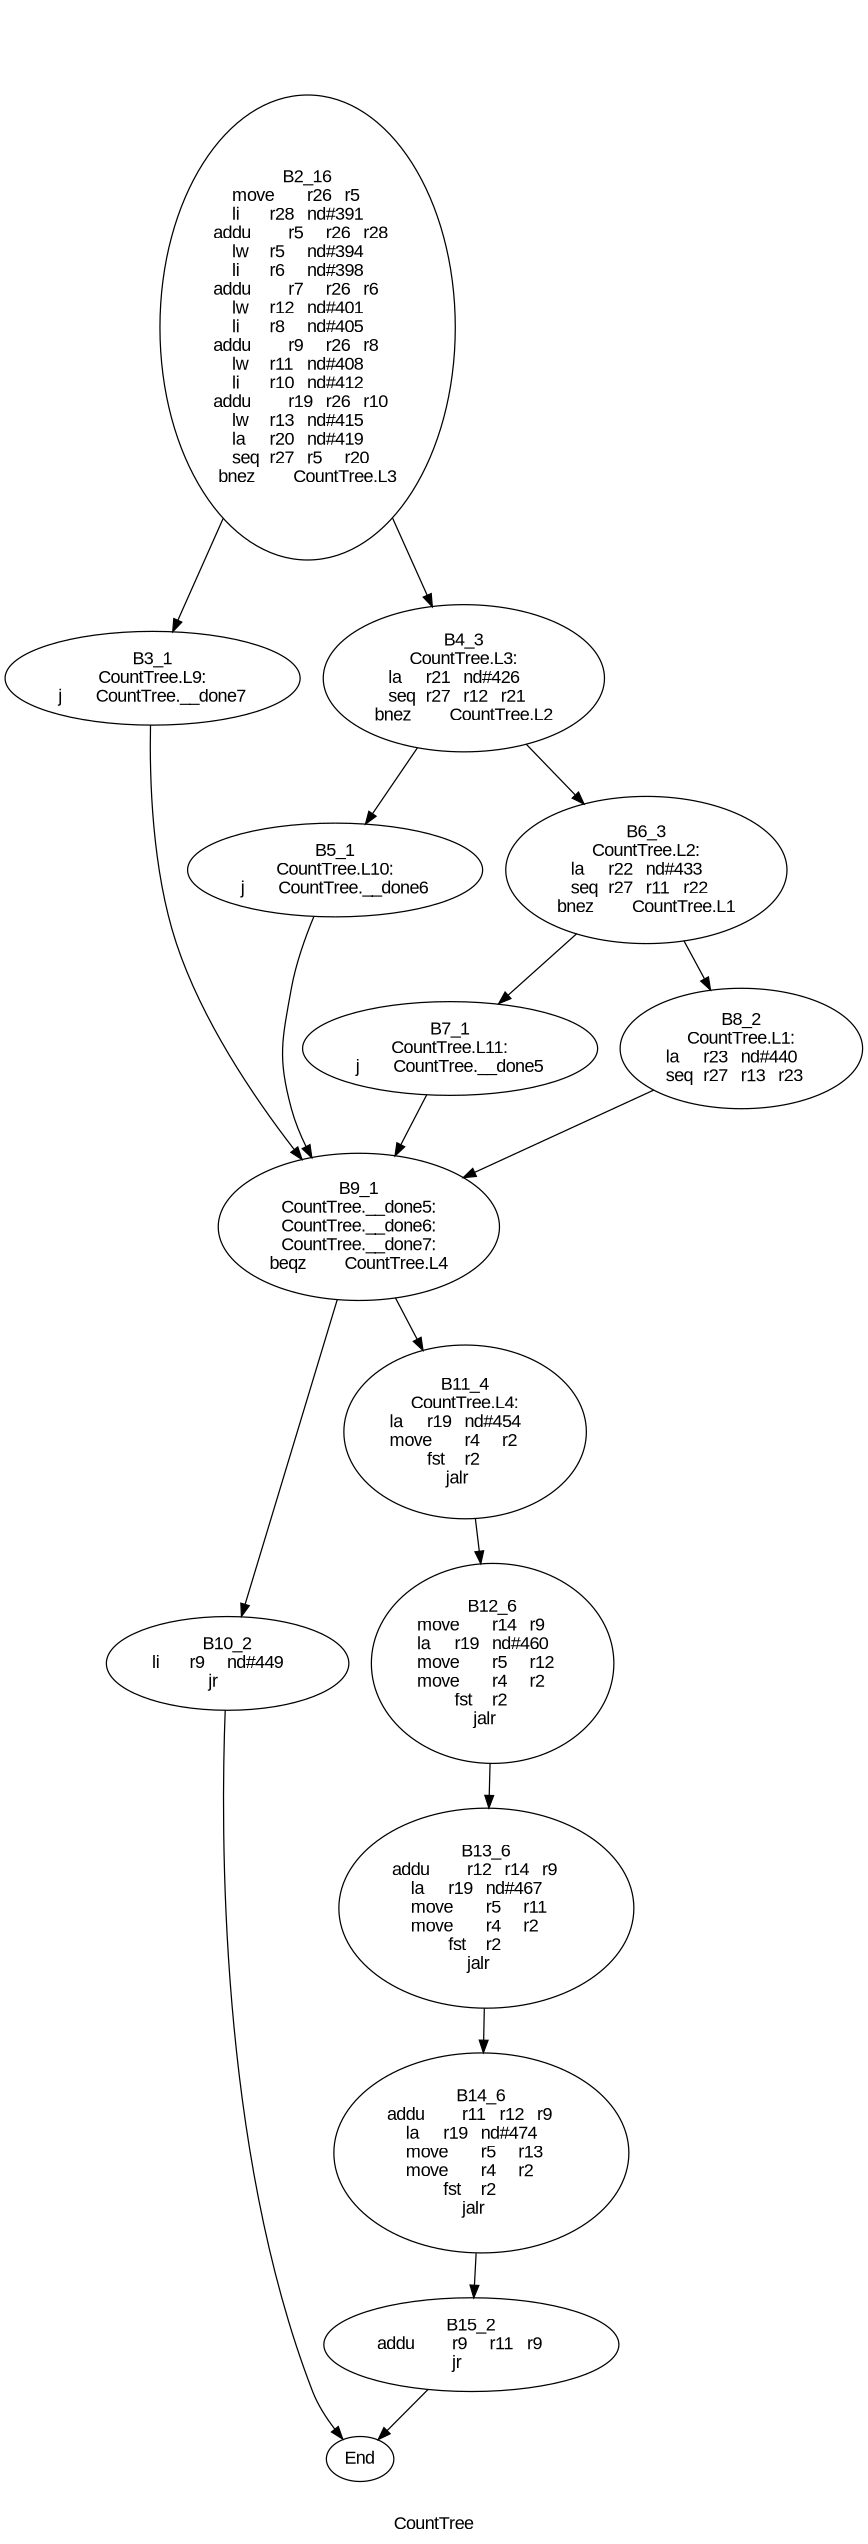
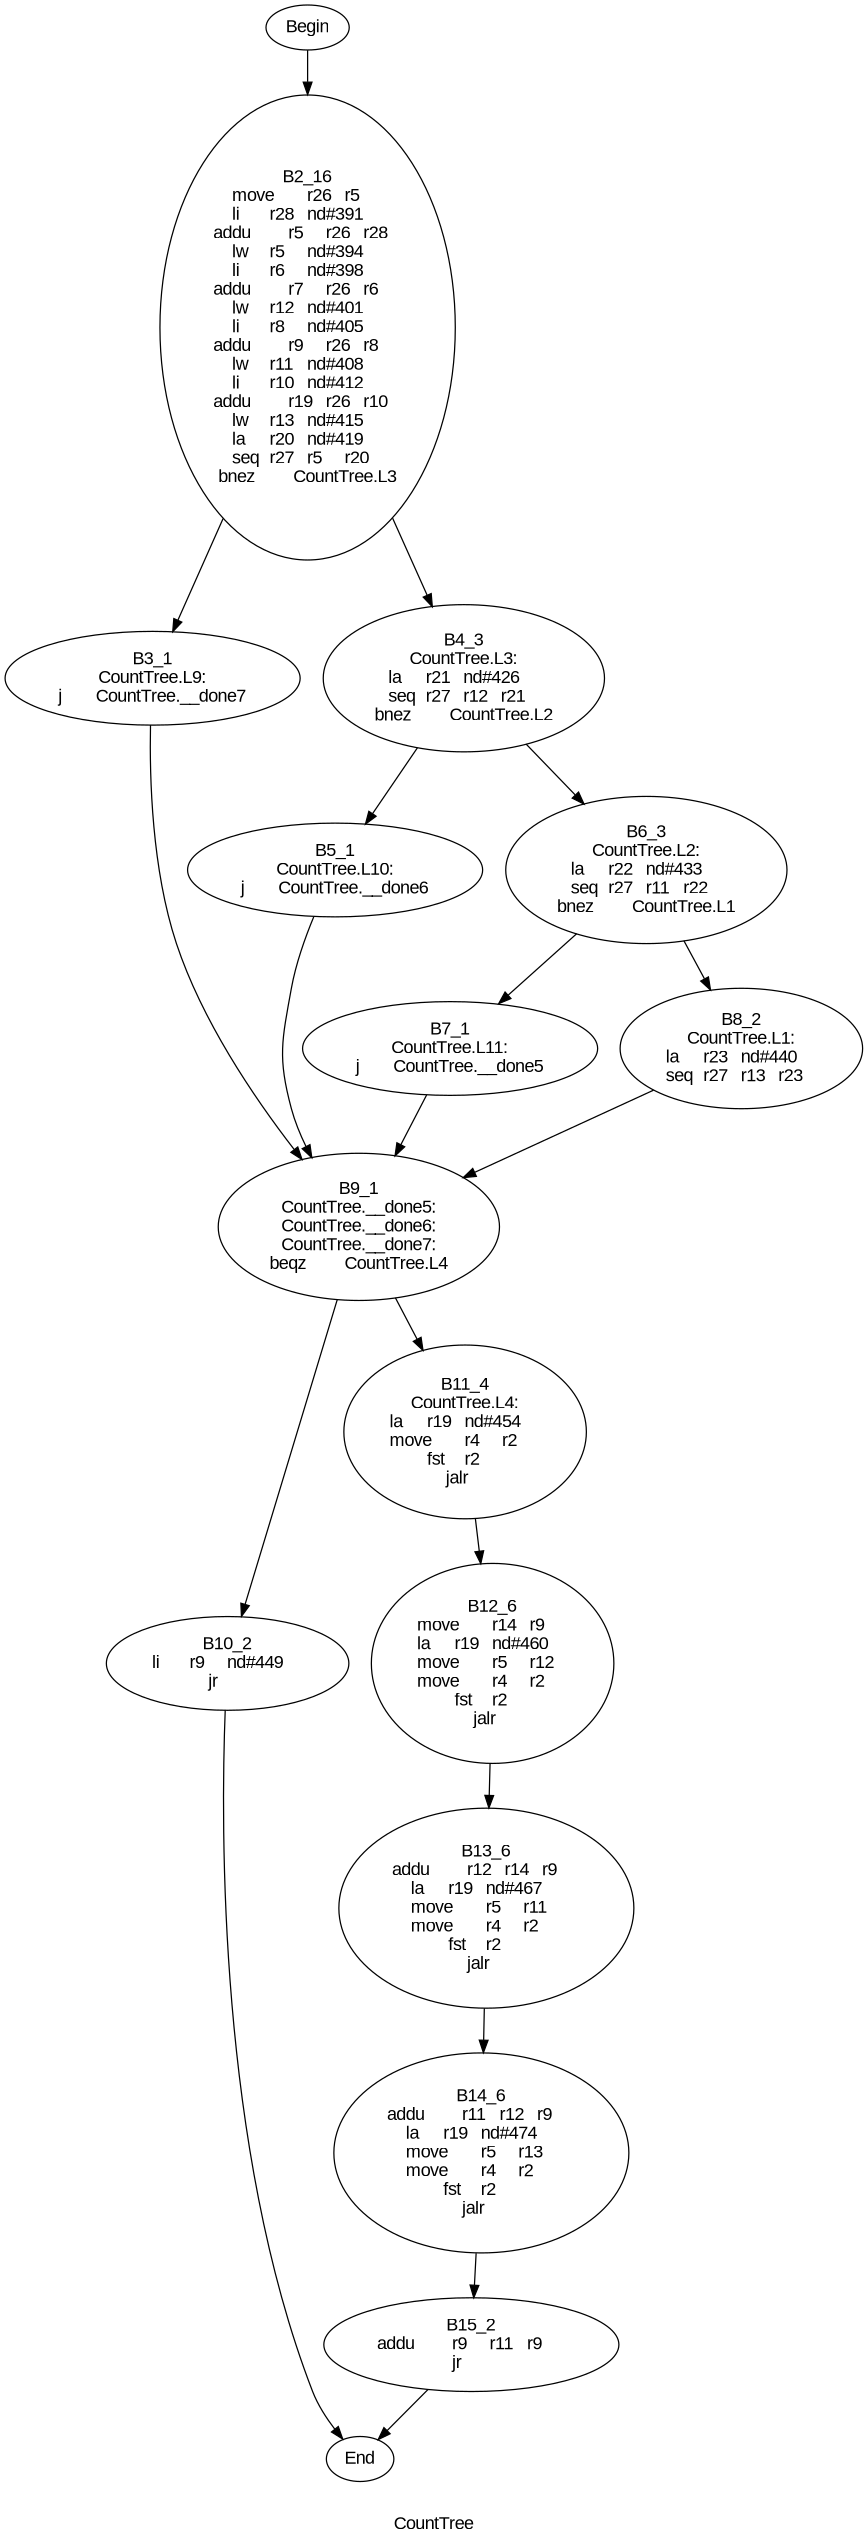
node "Begin": added
